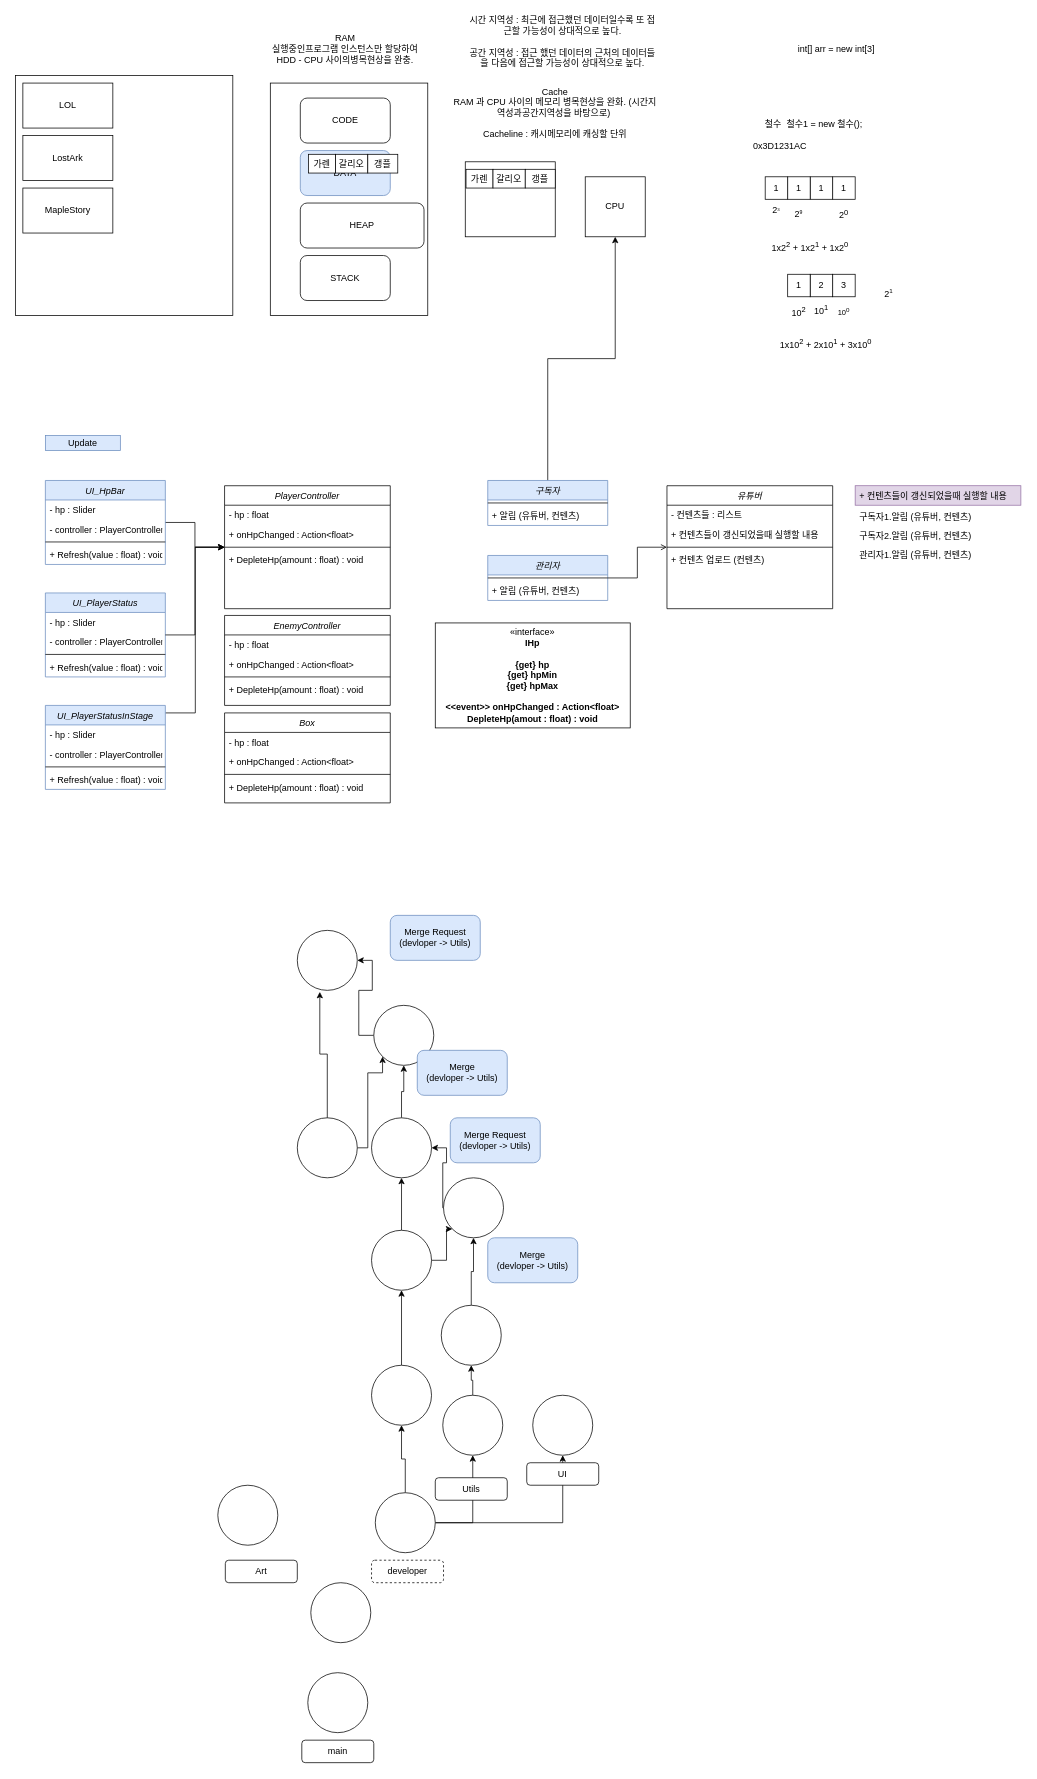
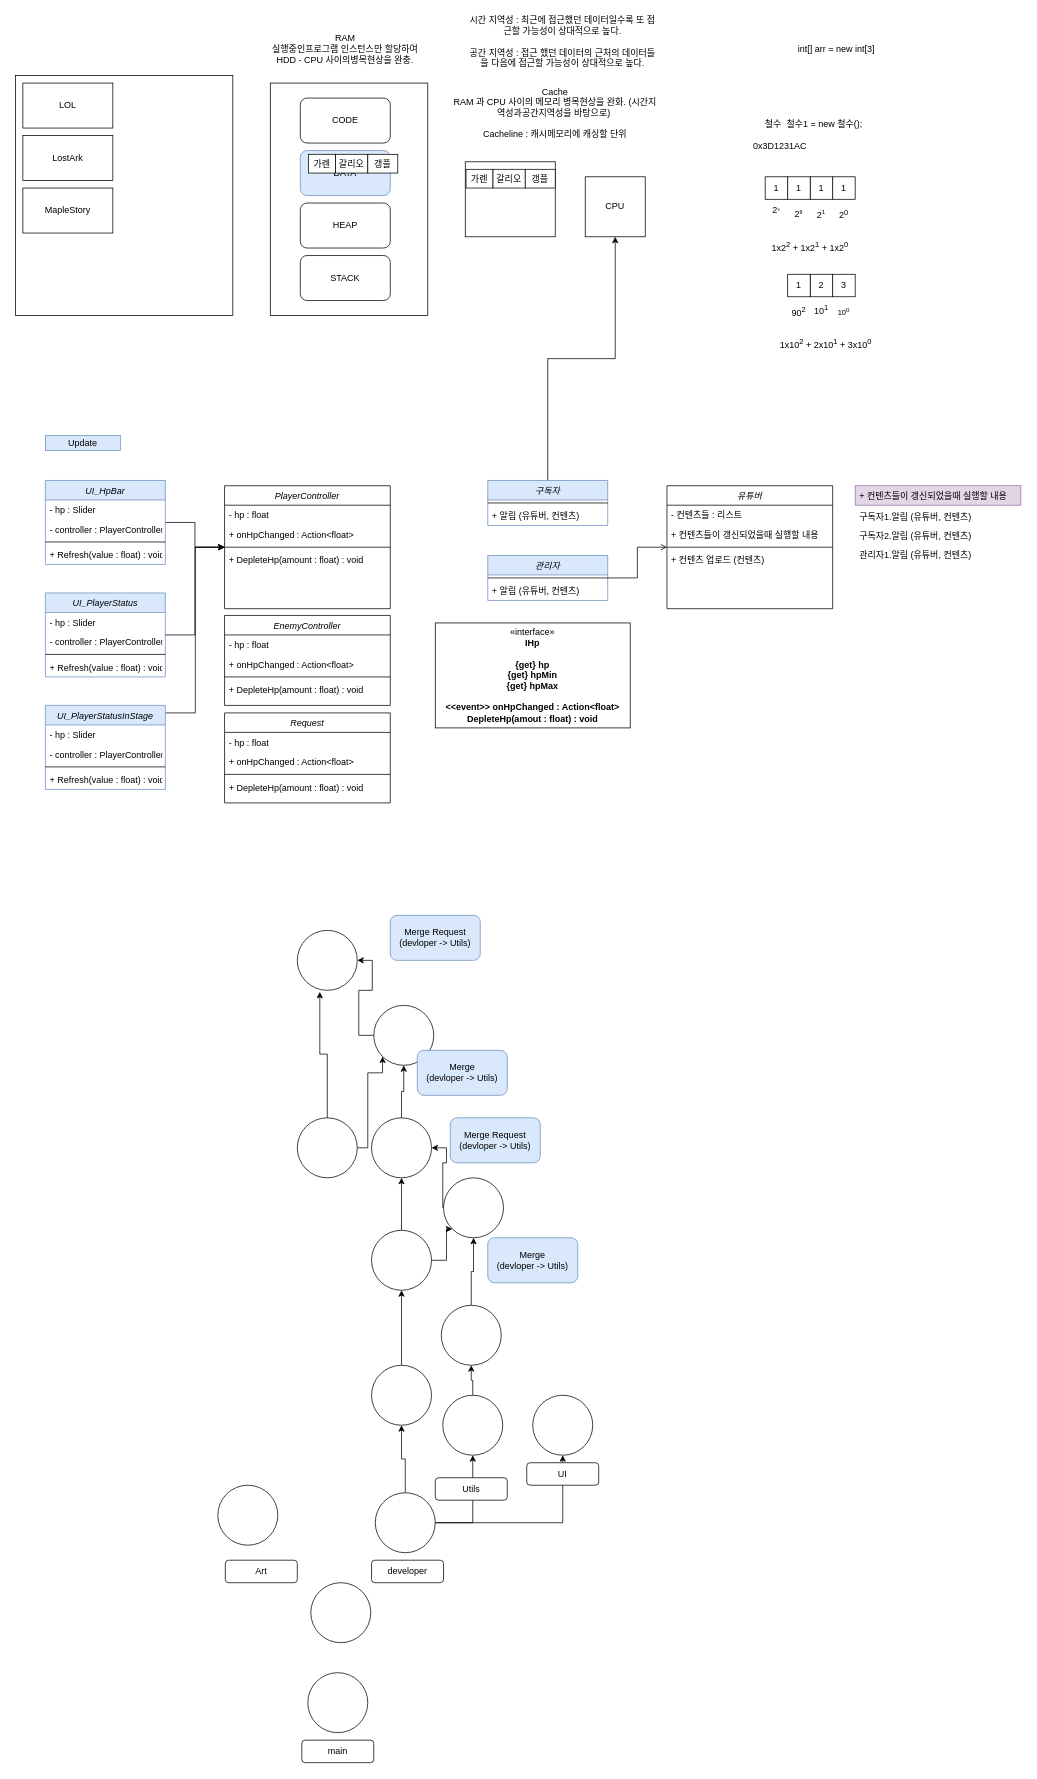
node "HEAP": size 124x45 -> 90x45
node "21": moved (889, 293) -> (822, 214)
node "102": label "102" -> "902"
node "Box": label "Box" -> "Request"
node "developer": style dashed -> solid
